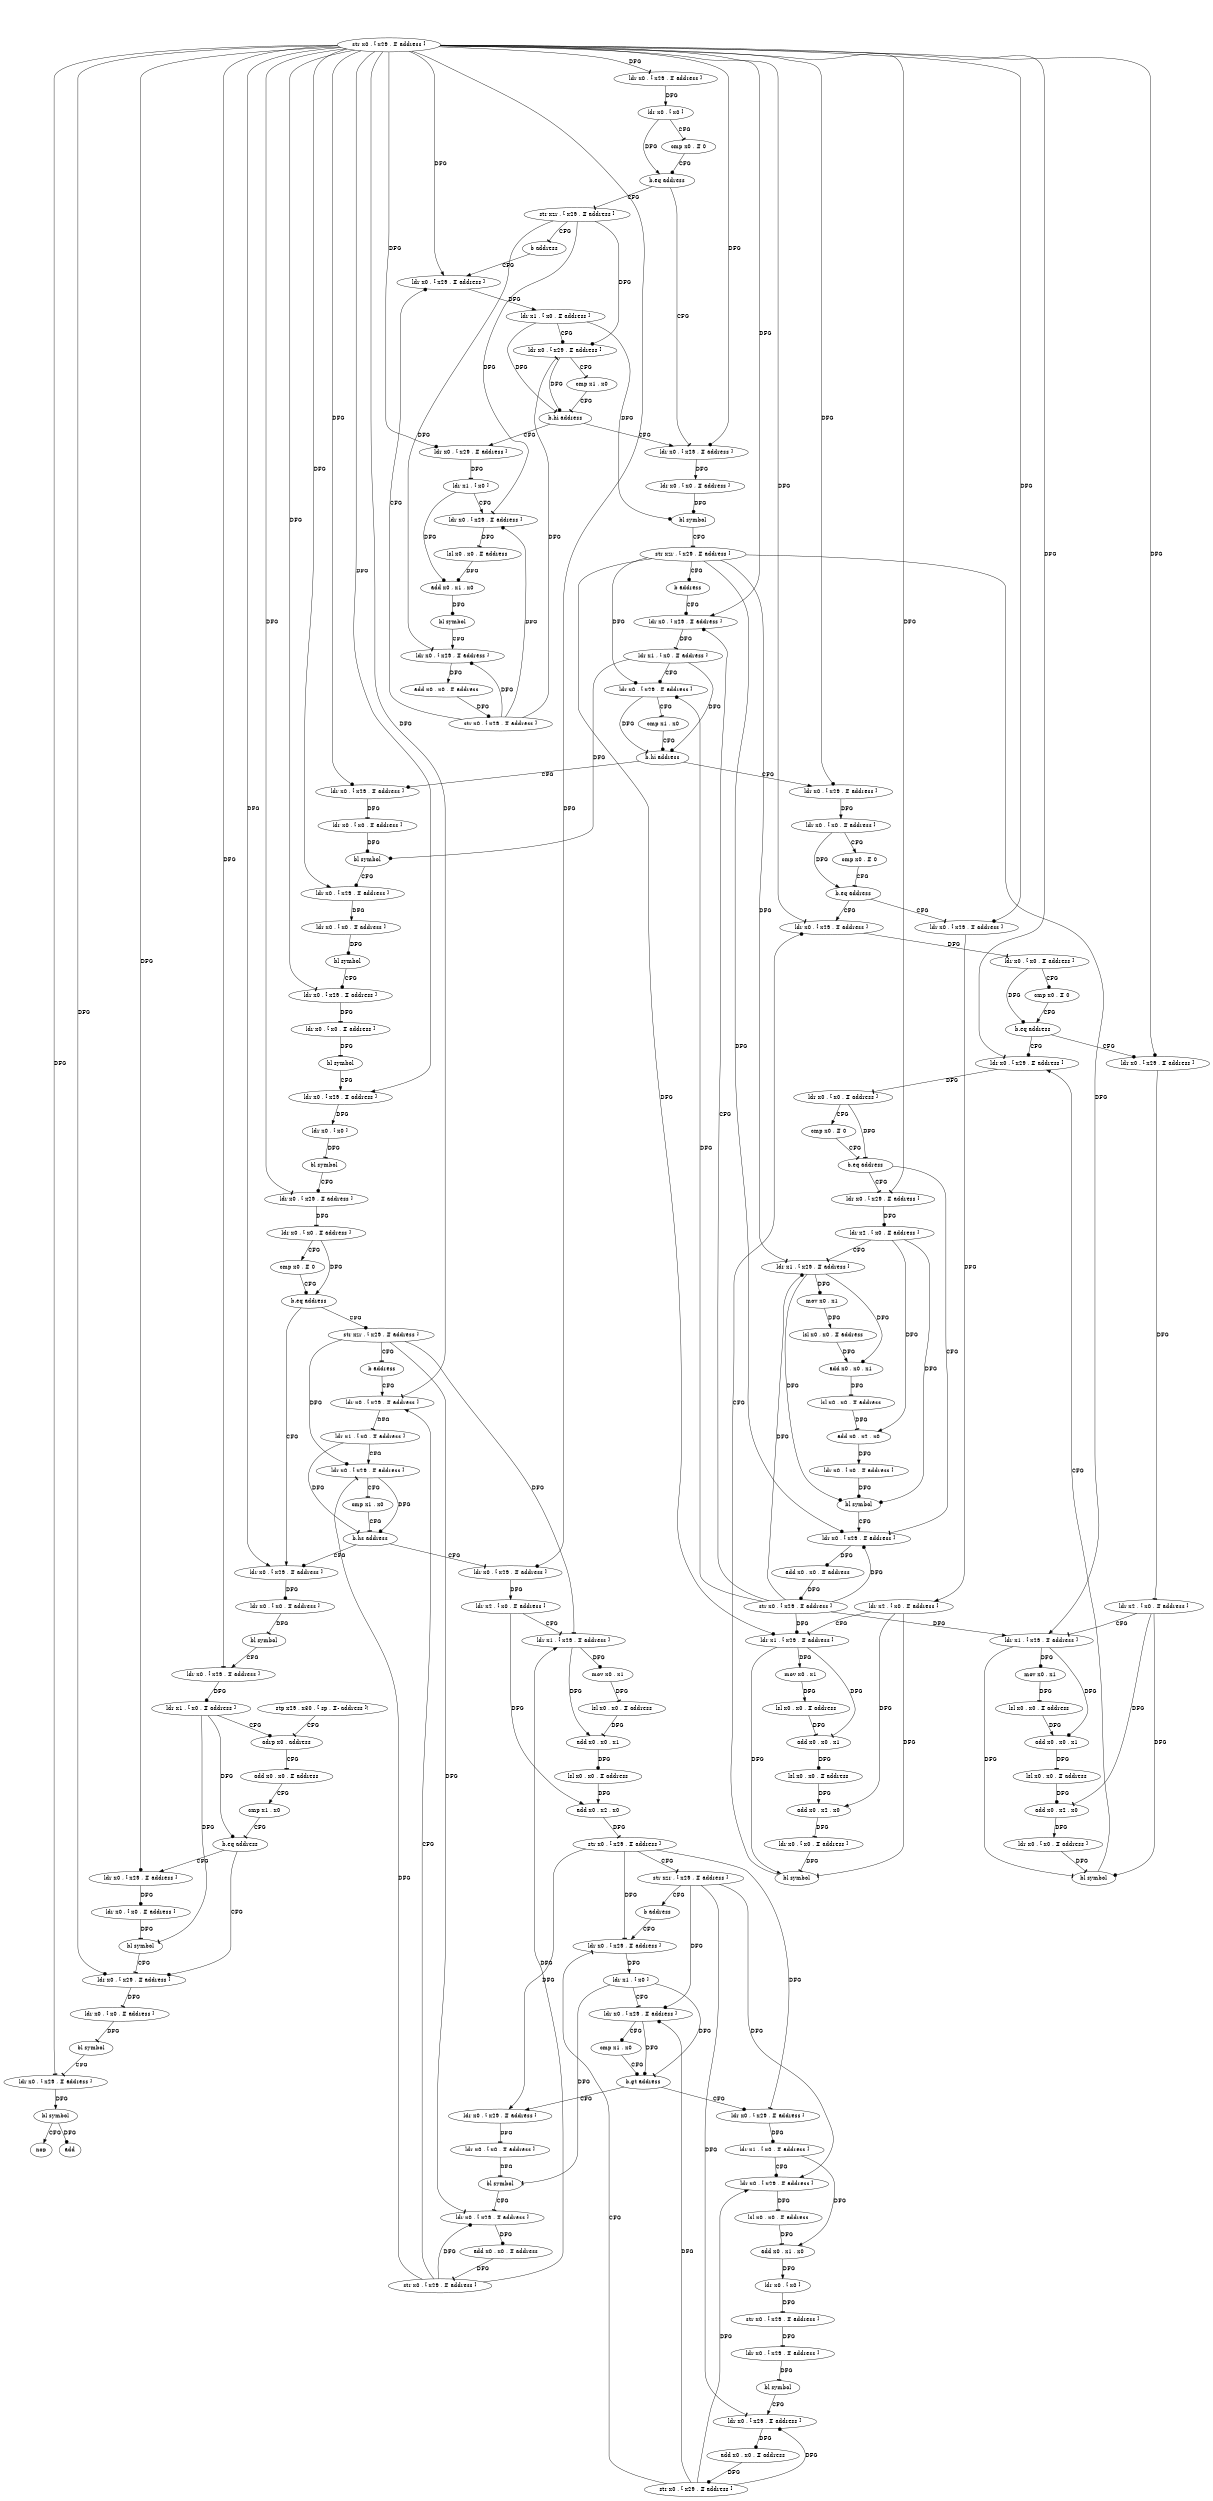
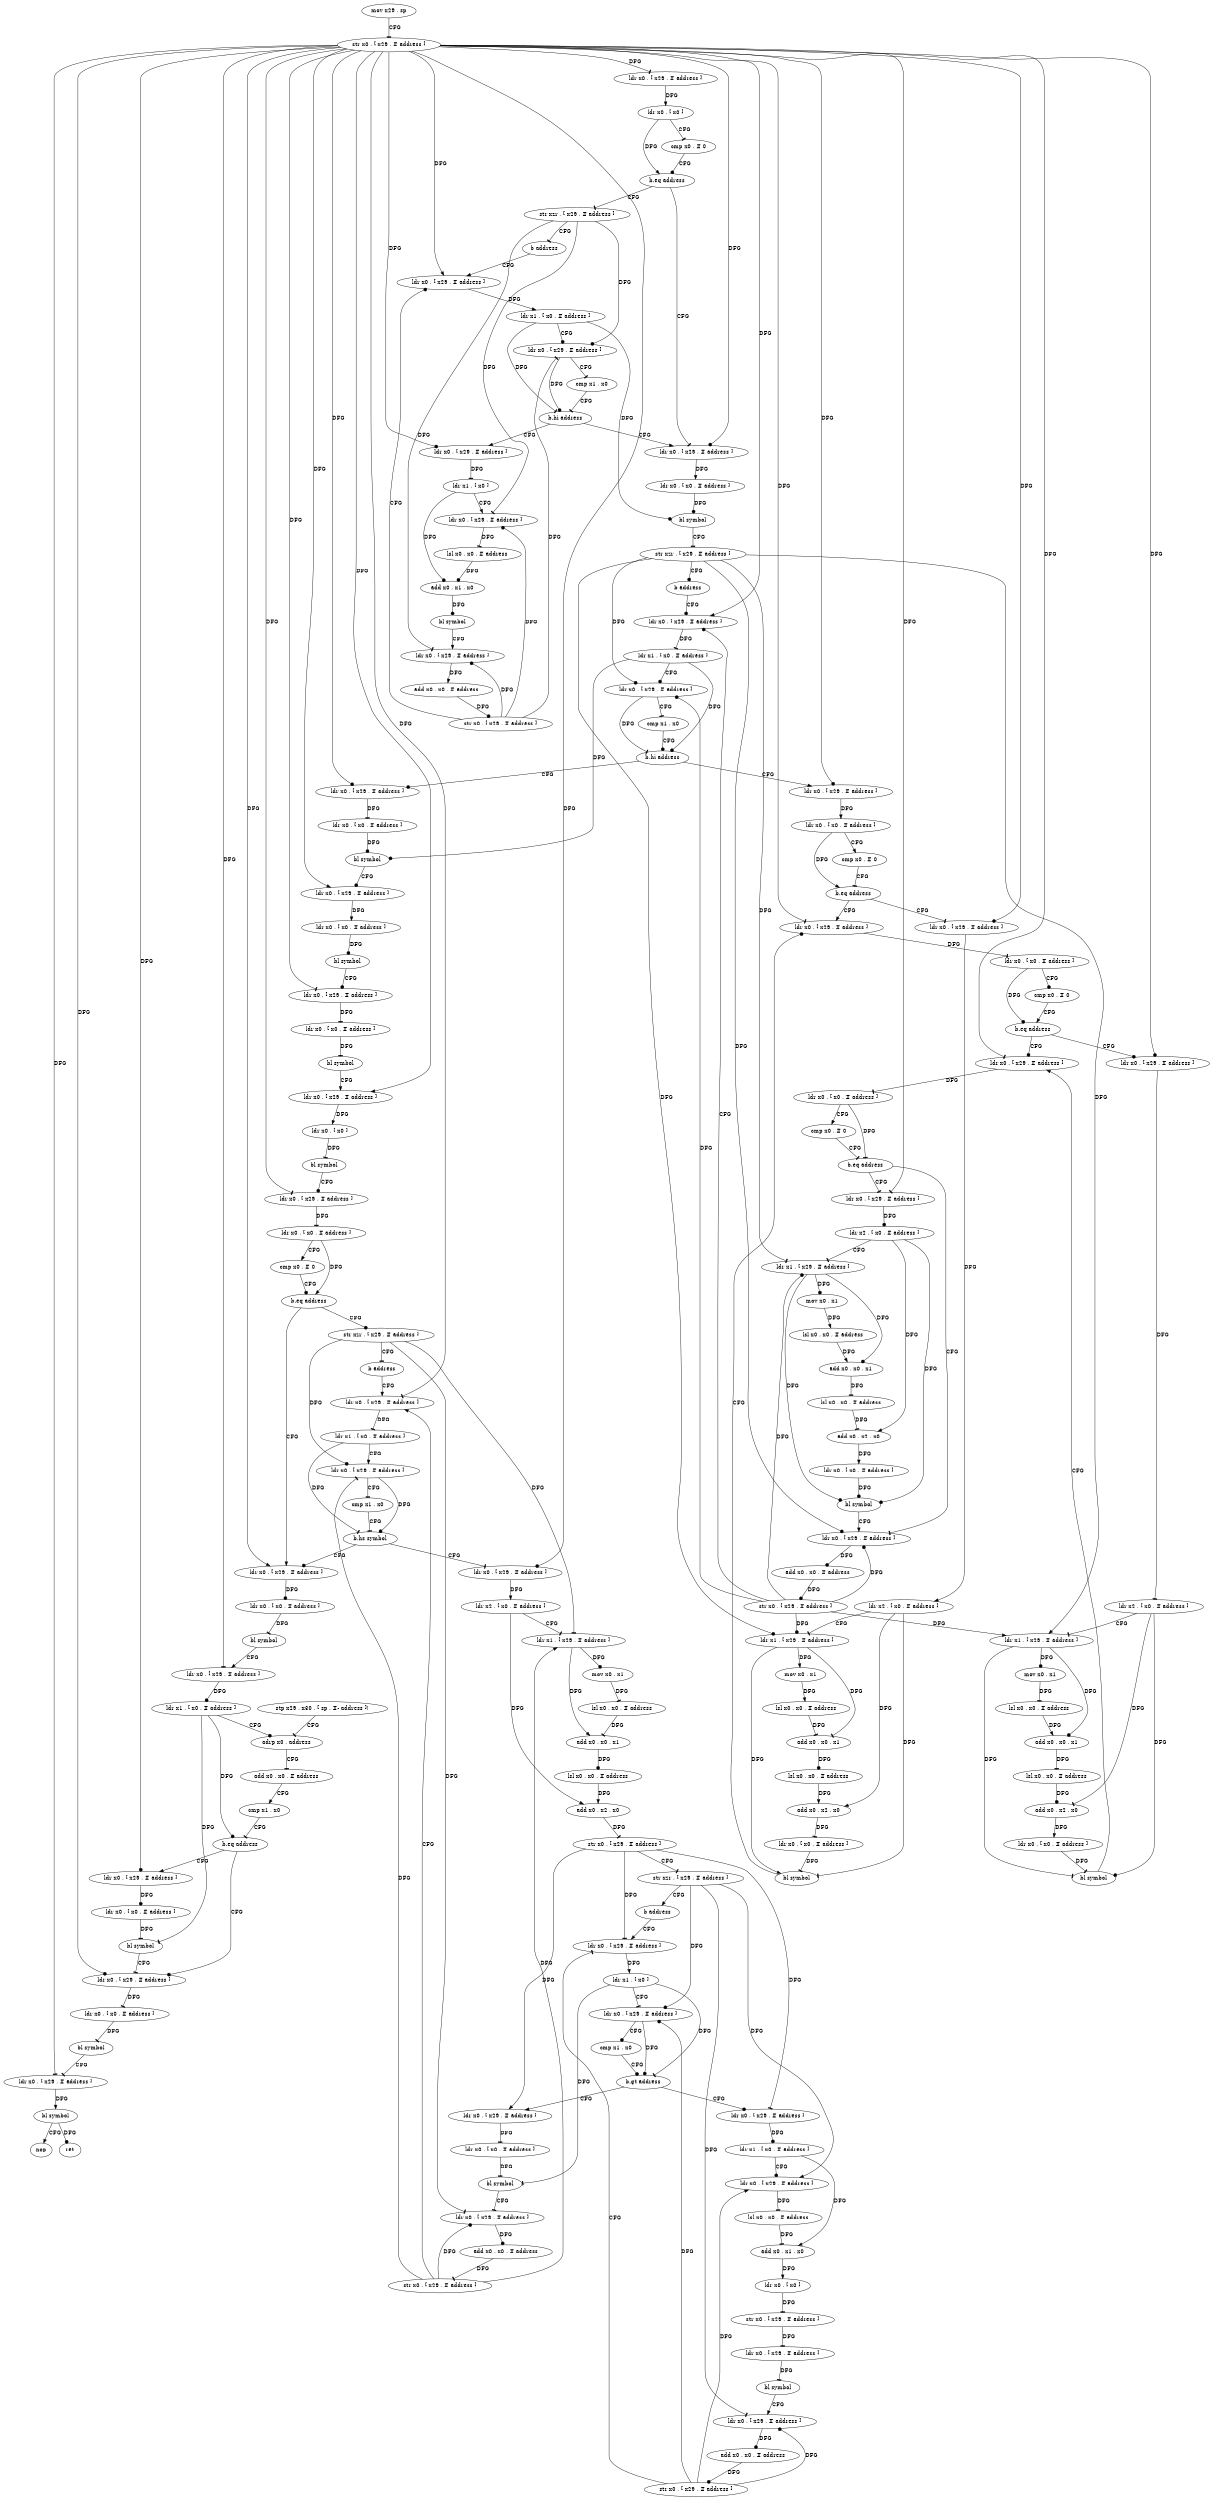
node "mov x29 , sp": added
node "b.hs address": label "b.hs address" -> "b.hs symbol"
node "add": label "add" -> "ret"
